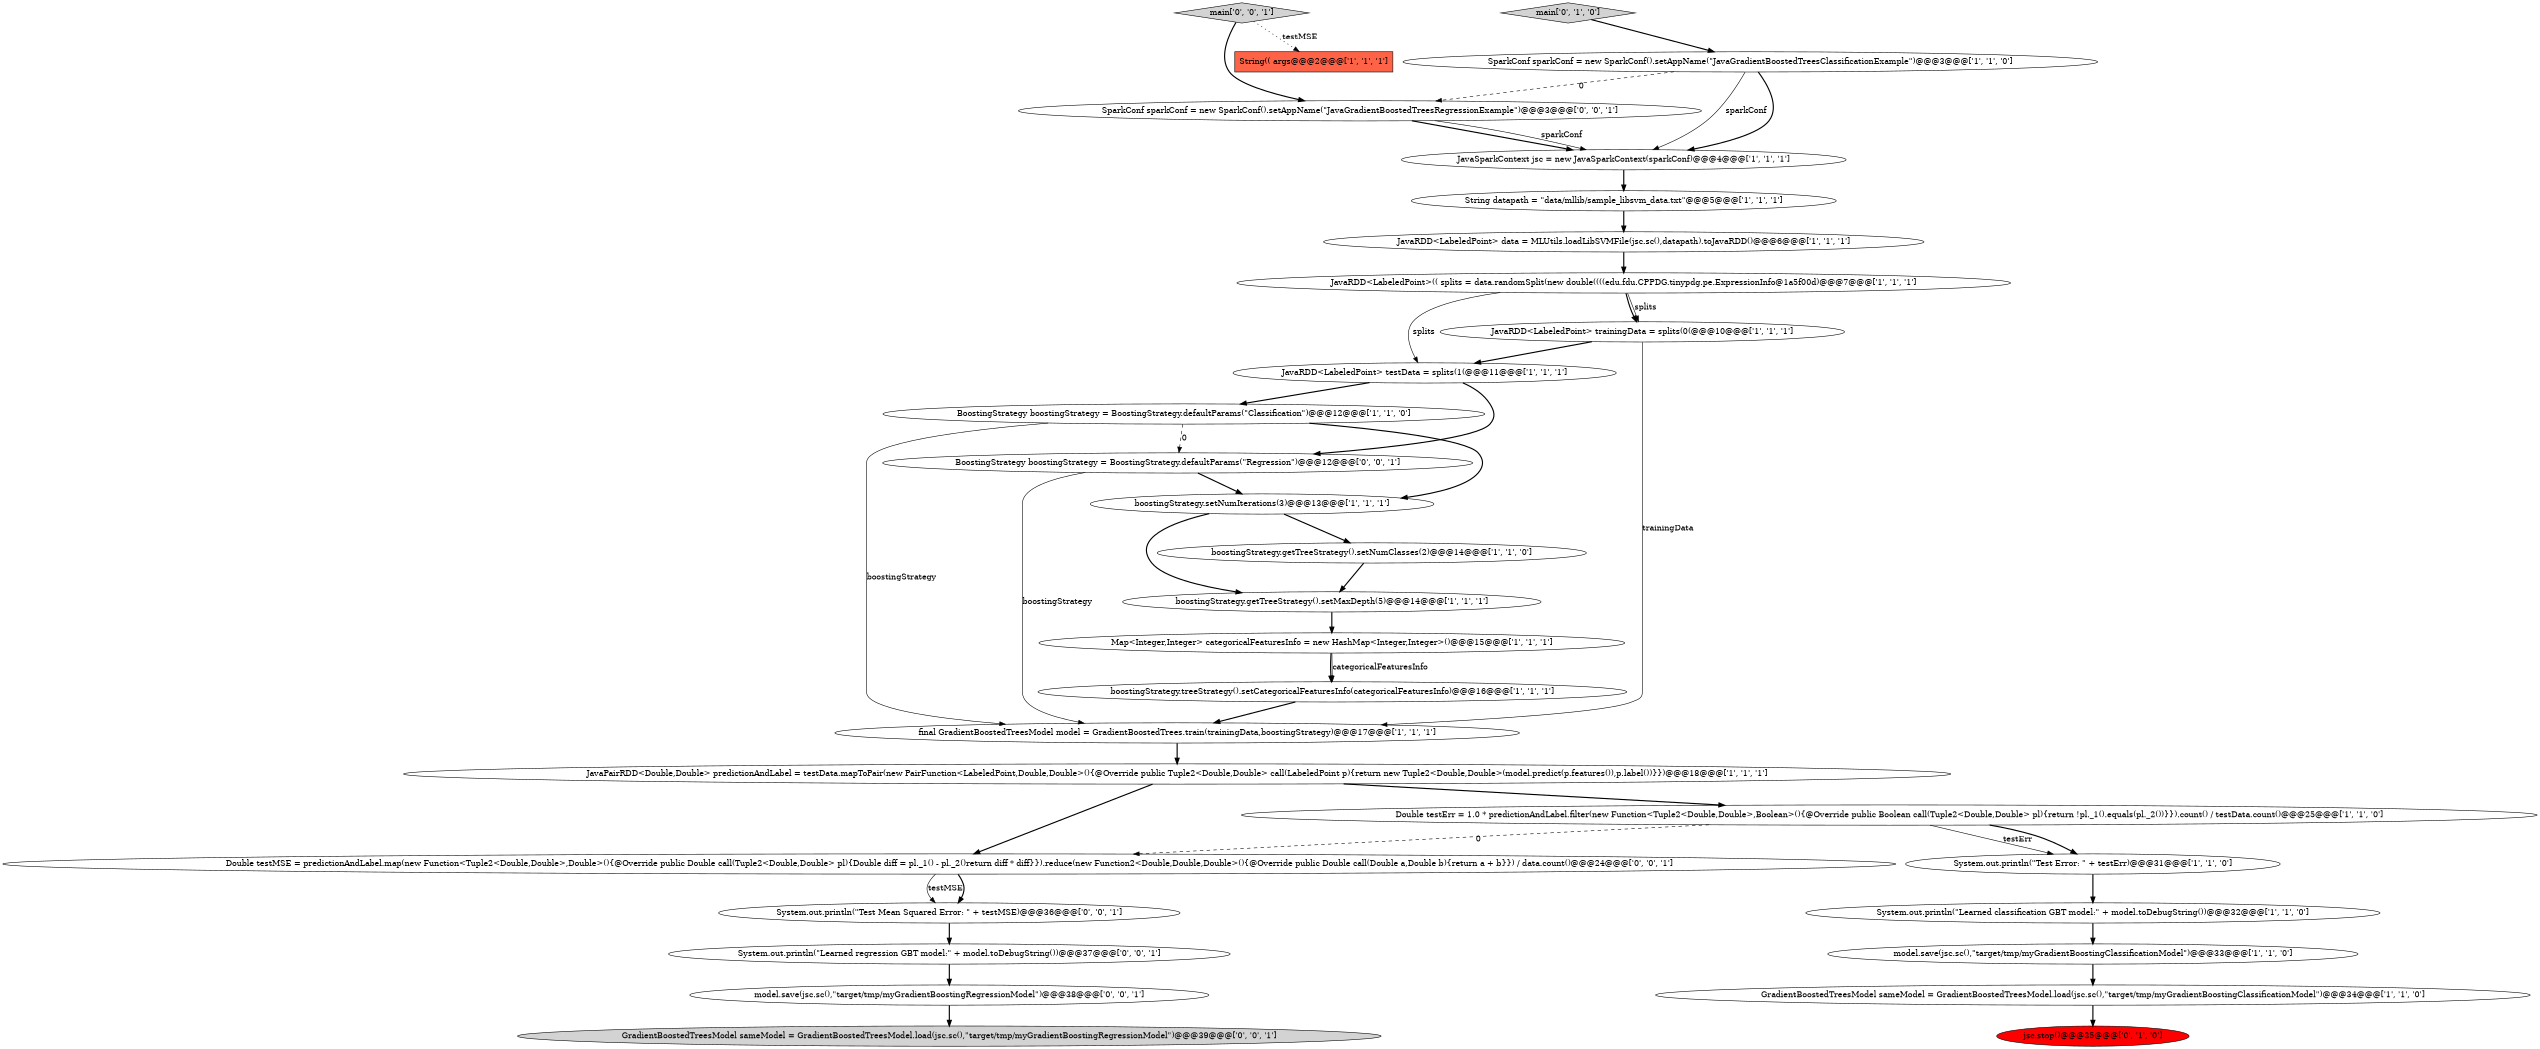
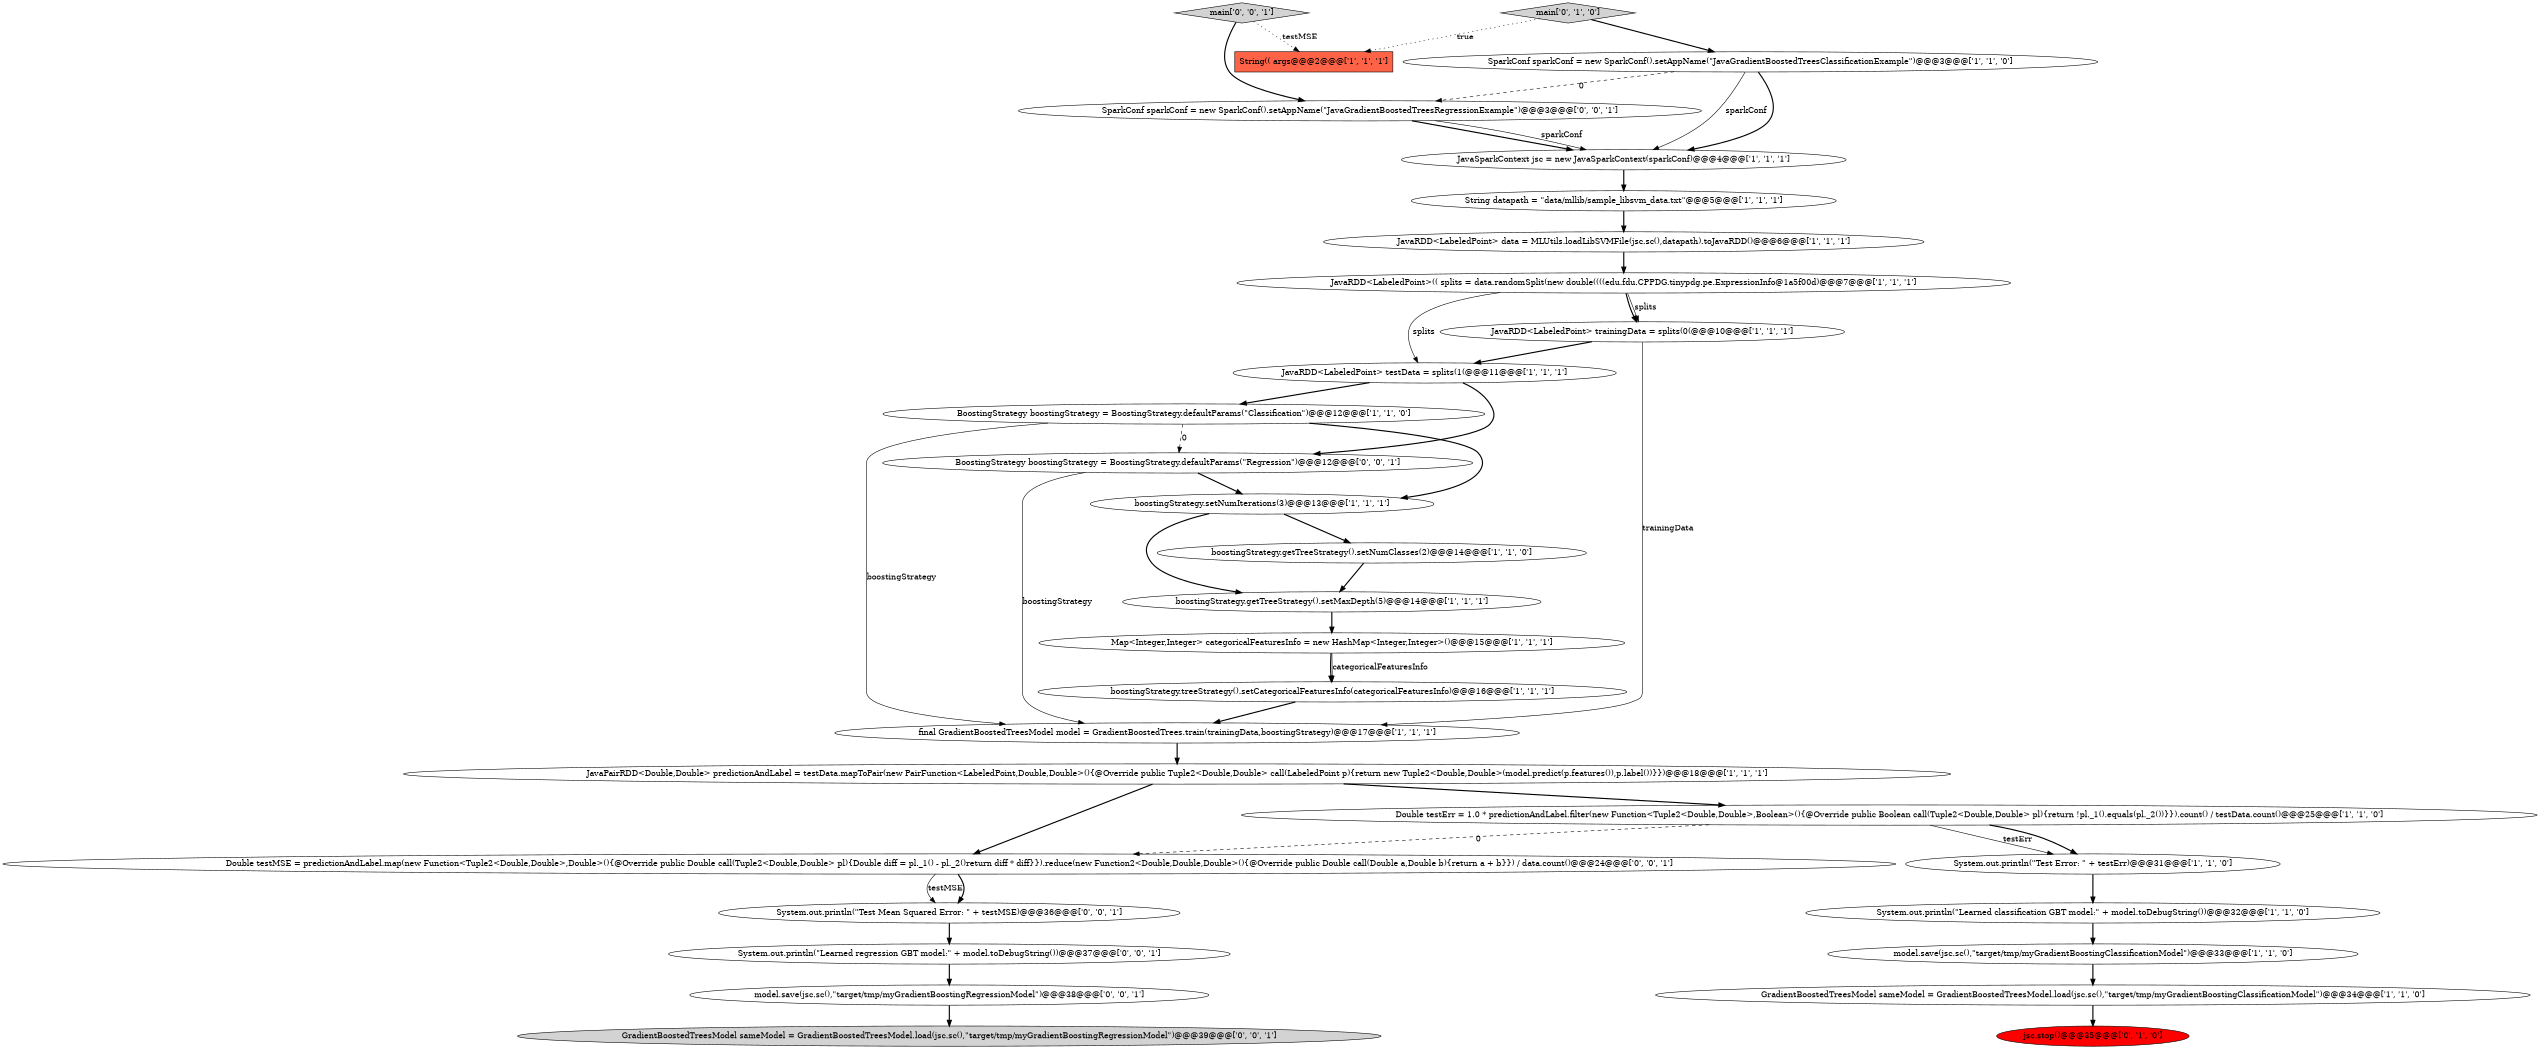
edge "main['0', '1', '0']" -> "String(( args@@@2@@@['1', '1', '1']": added, label "true"
